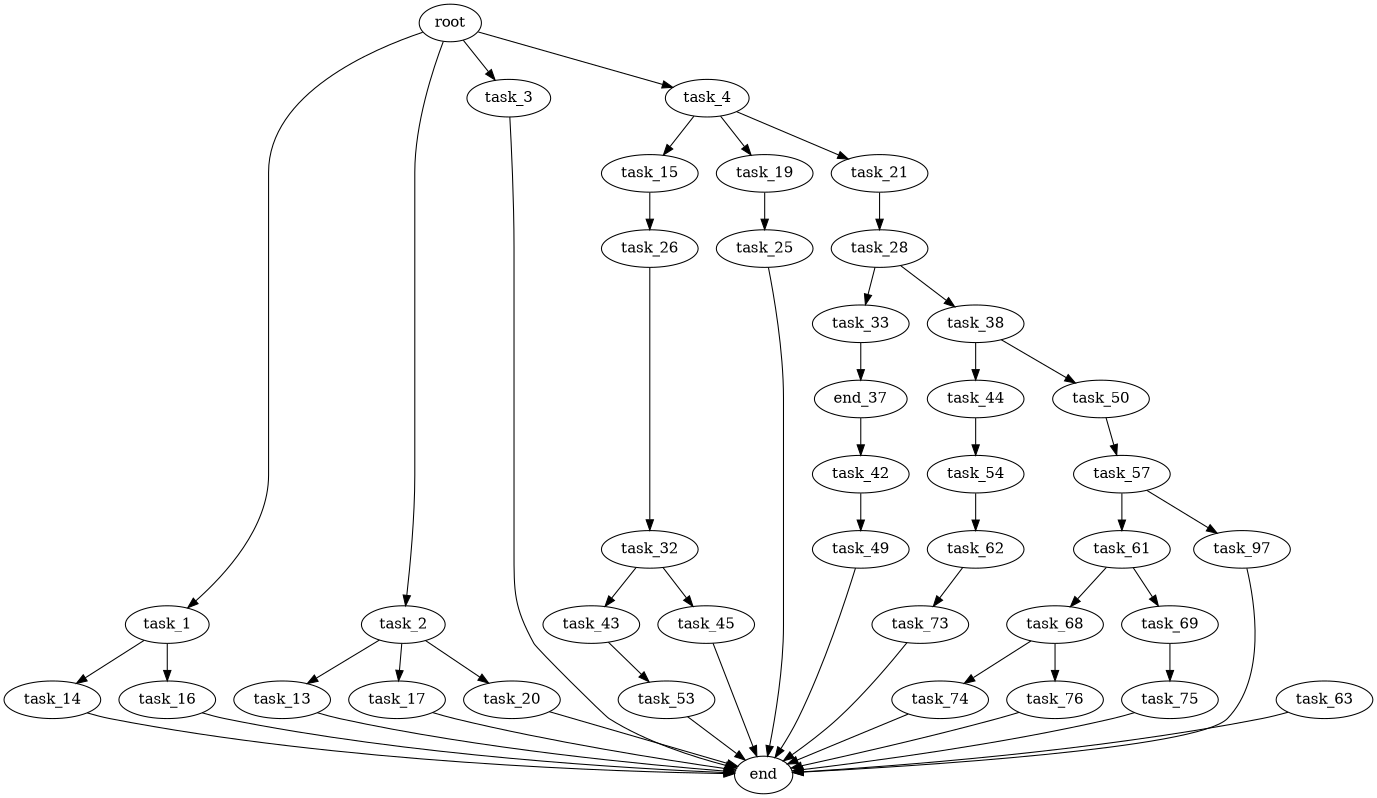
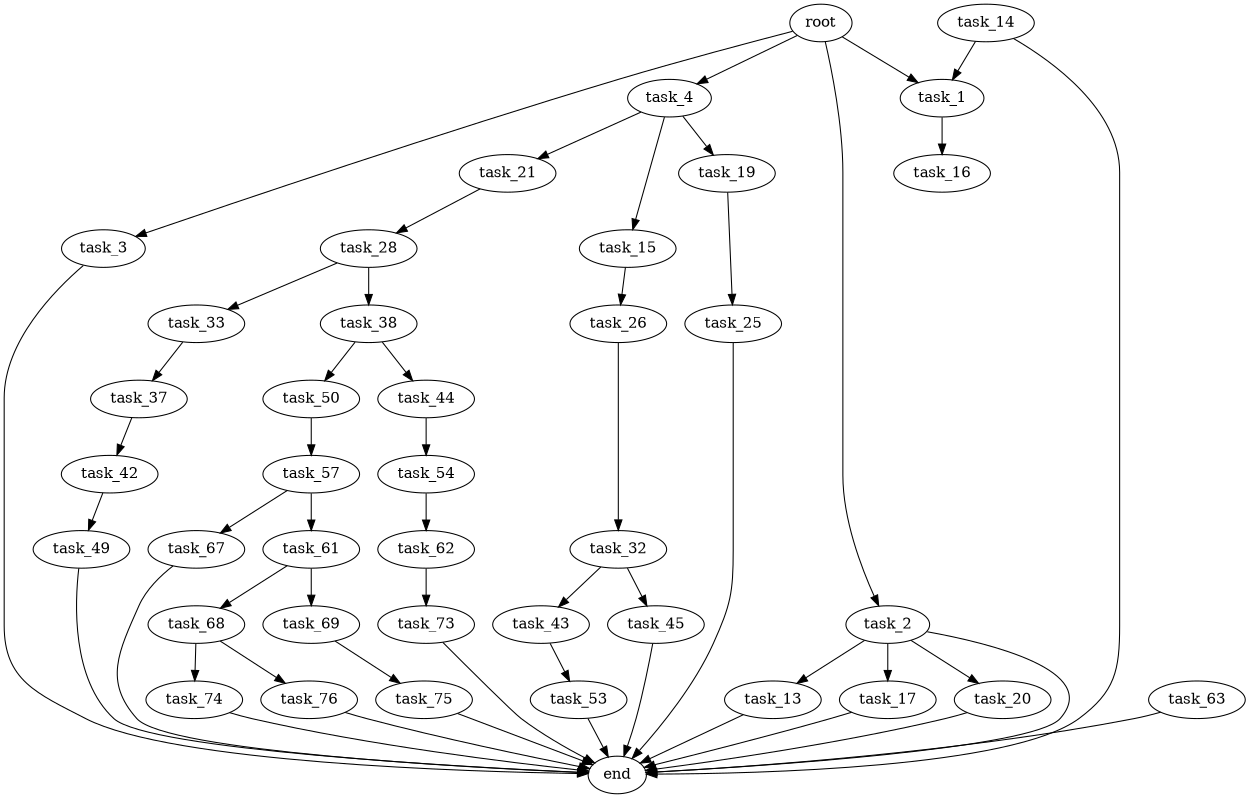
node "end_37": label "end_37" -> "task_37"
node "task_97": label "task_97" -> "task_67"
edge "task_1" -> "task_14": reversed
edge "task_16" -> "end": now "task_2" -> "end"
